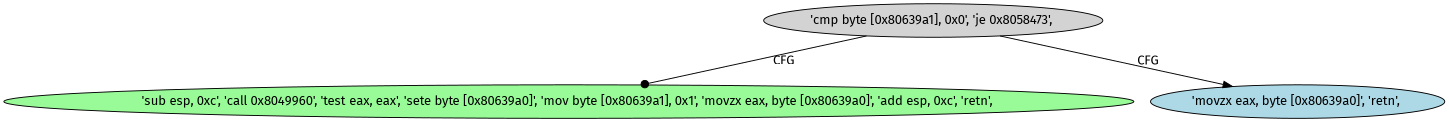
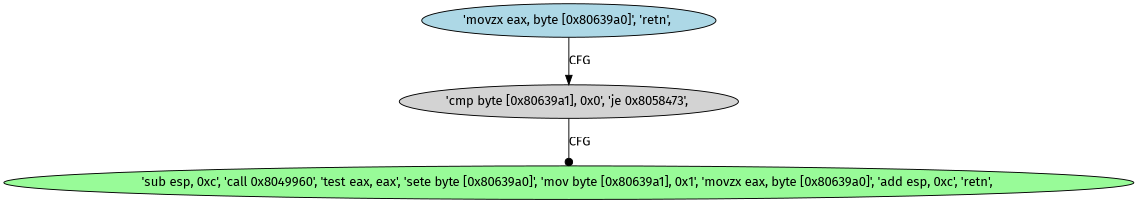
edge "'cmp byte [0x80639a1], 0x0', 'je 0x8058473'," -> "'movzx eax, byte [0x80639a0]', 'retn',": reversed
